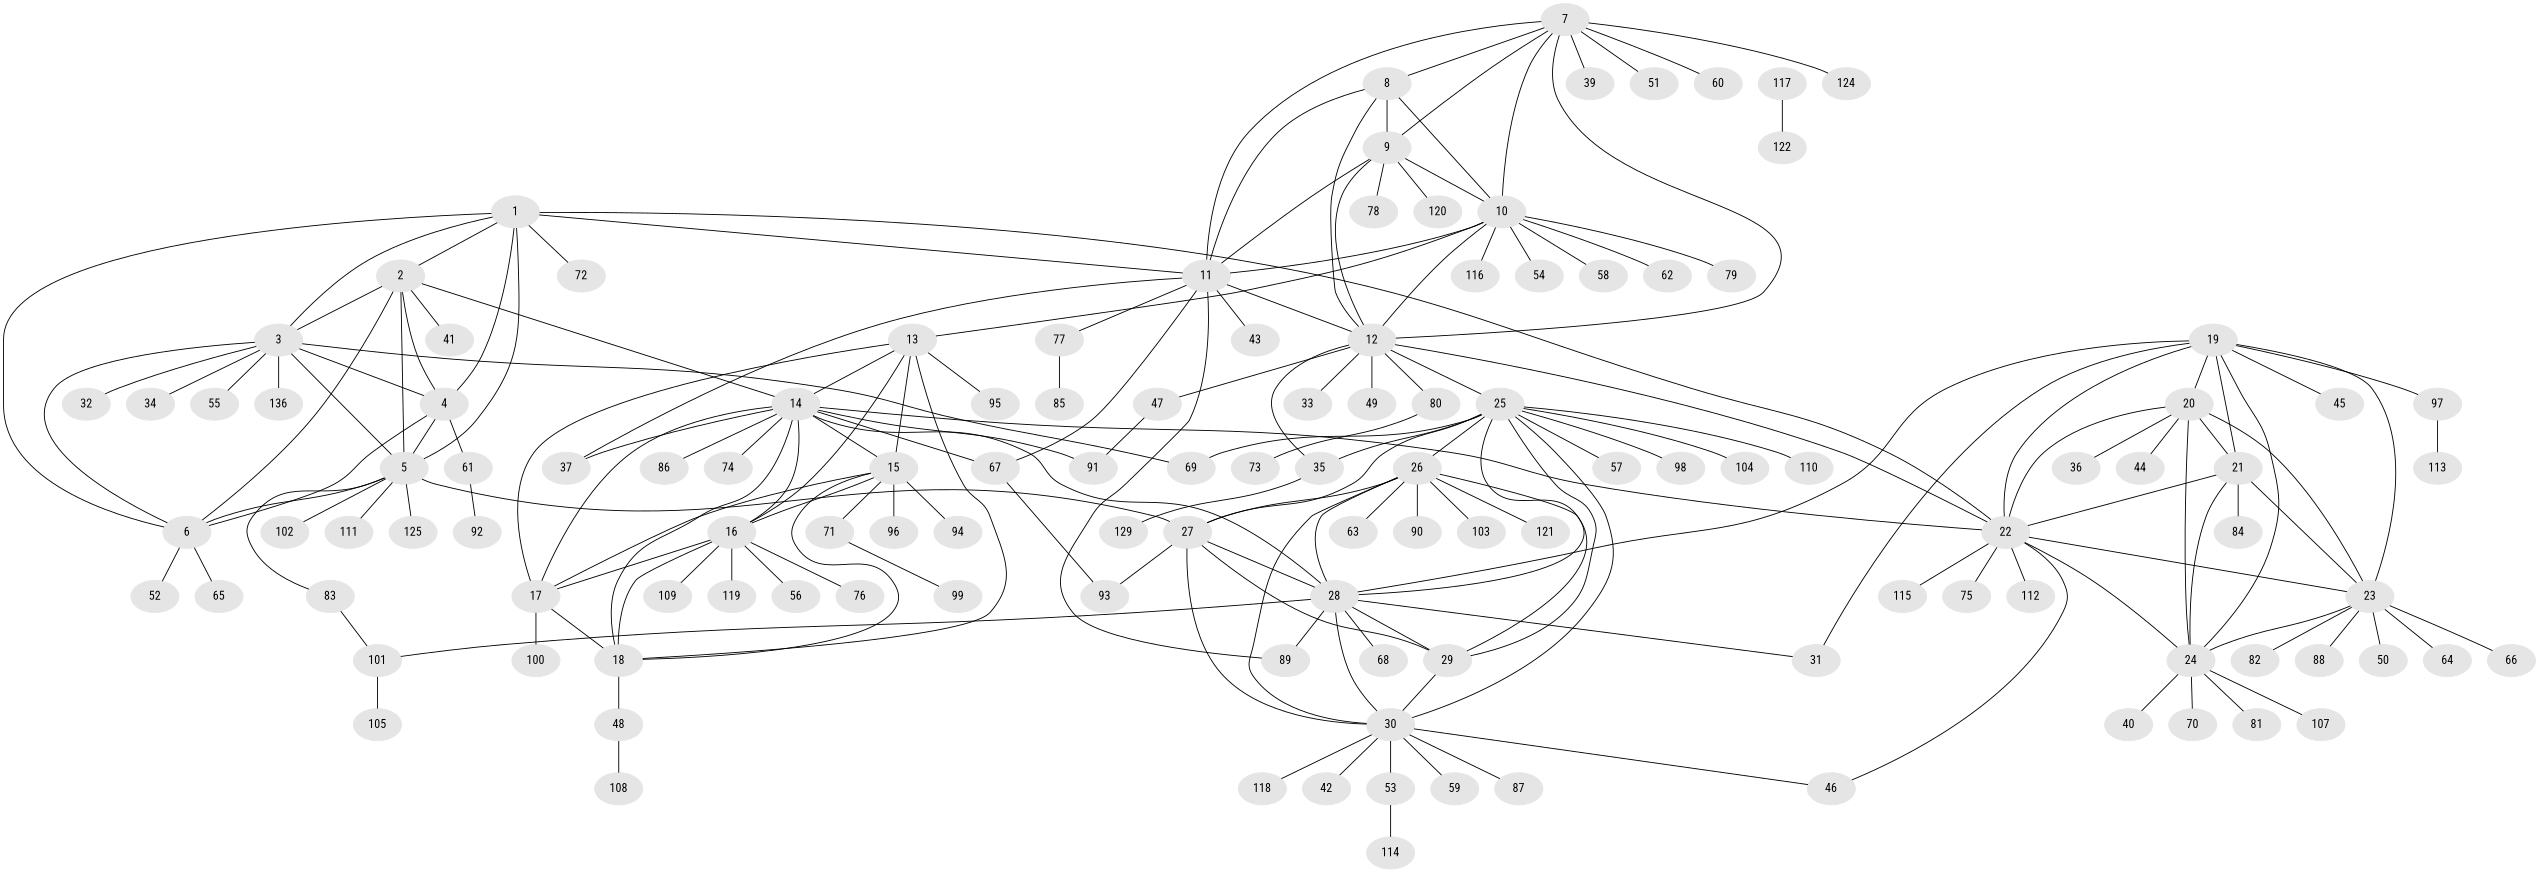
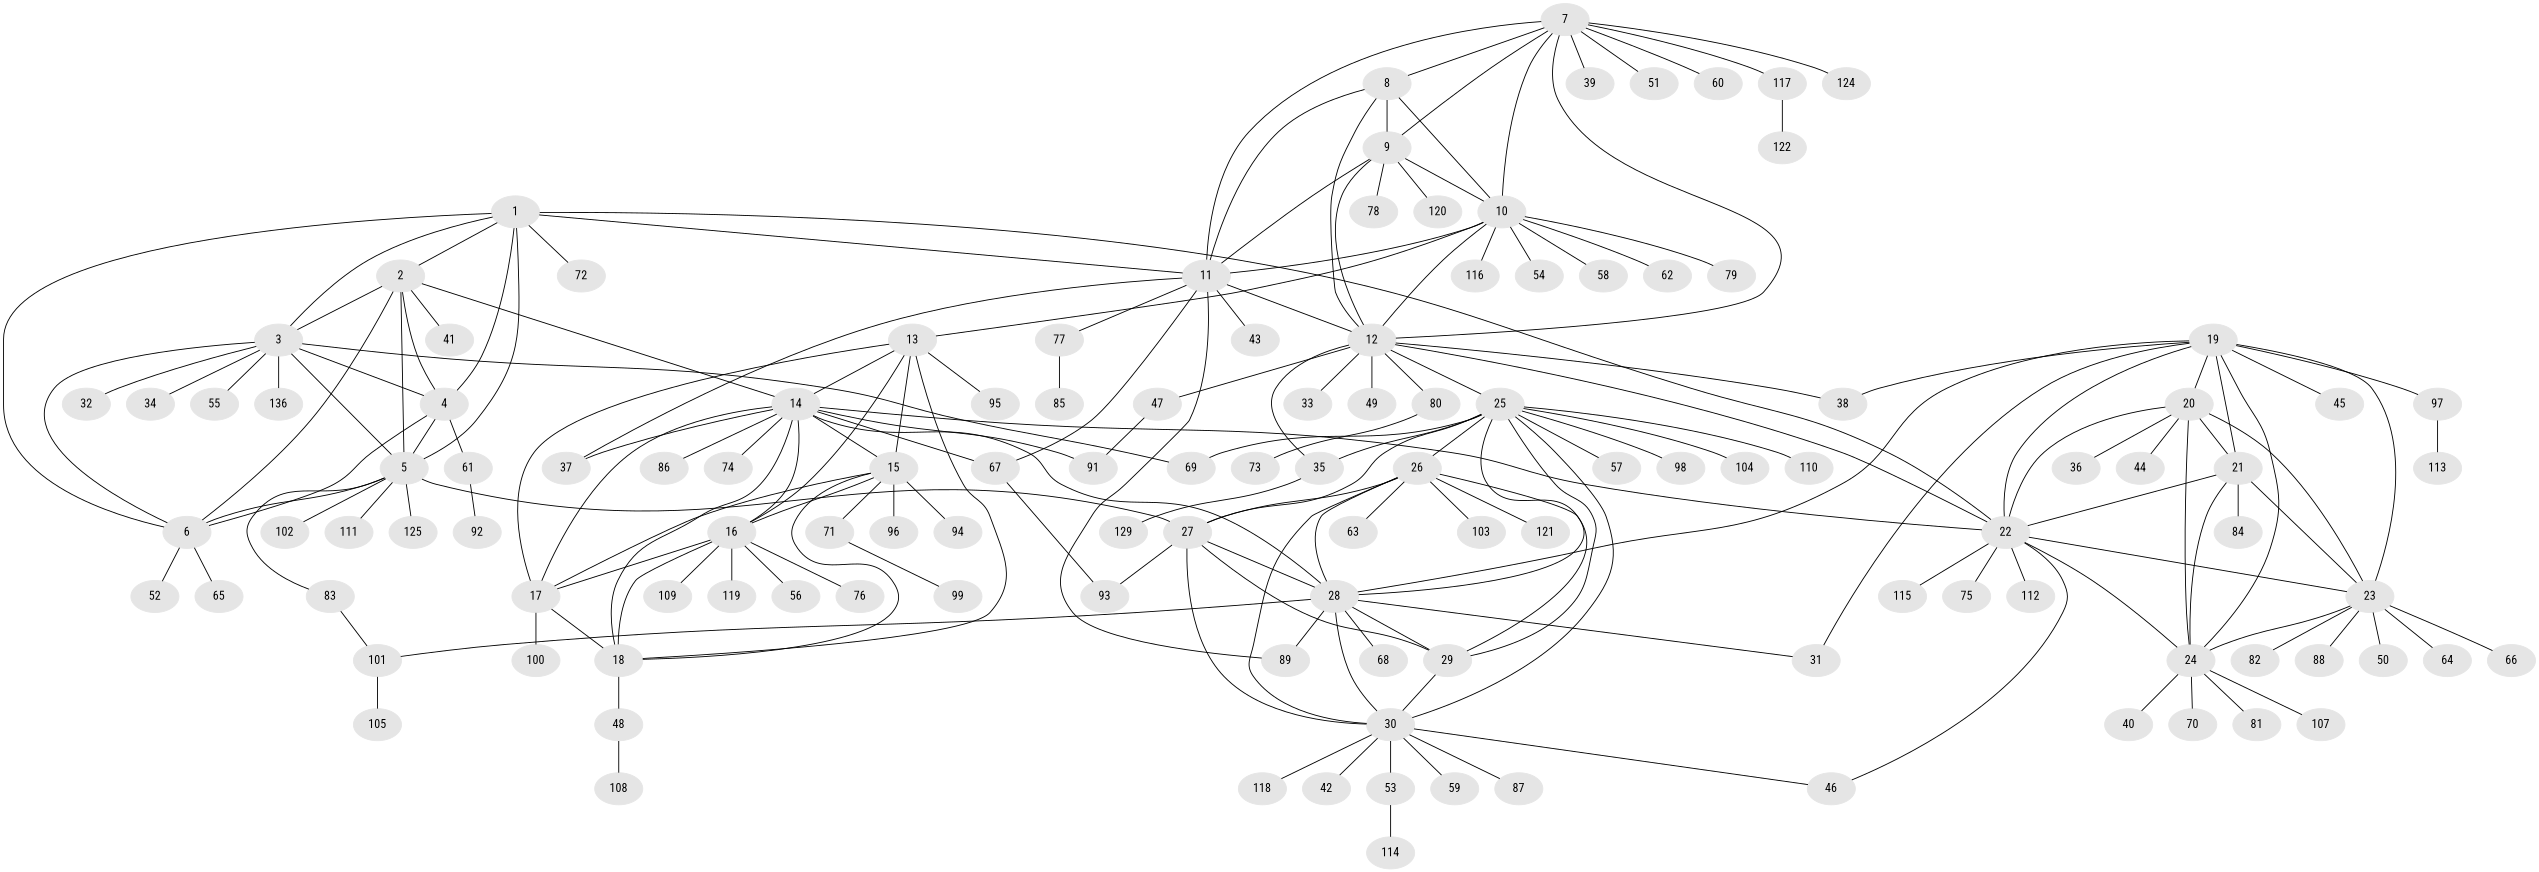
edge "7" -- "117": added
node "38": added
node "90": removed
